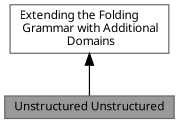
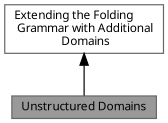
node "Unstructured Unstructured": label "Unstructured Unstructured" -> "Unstructured Domains"
